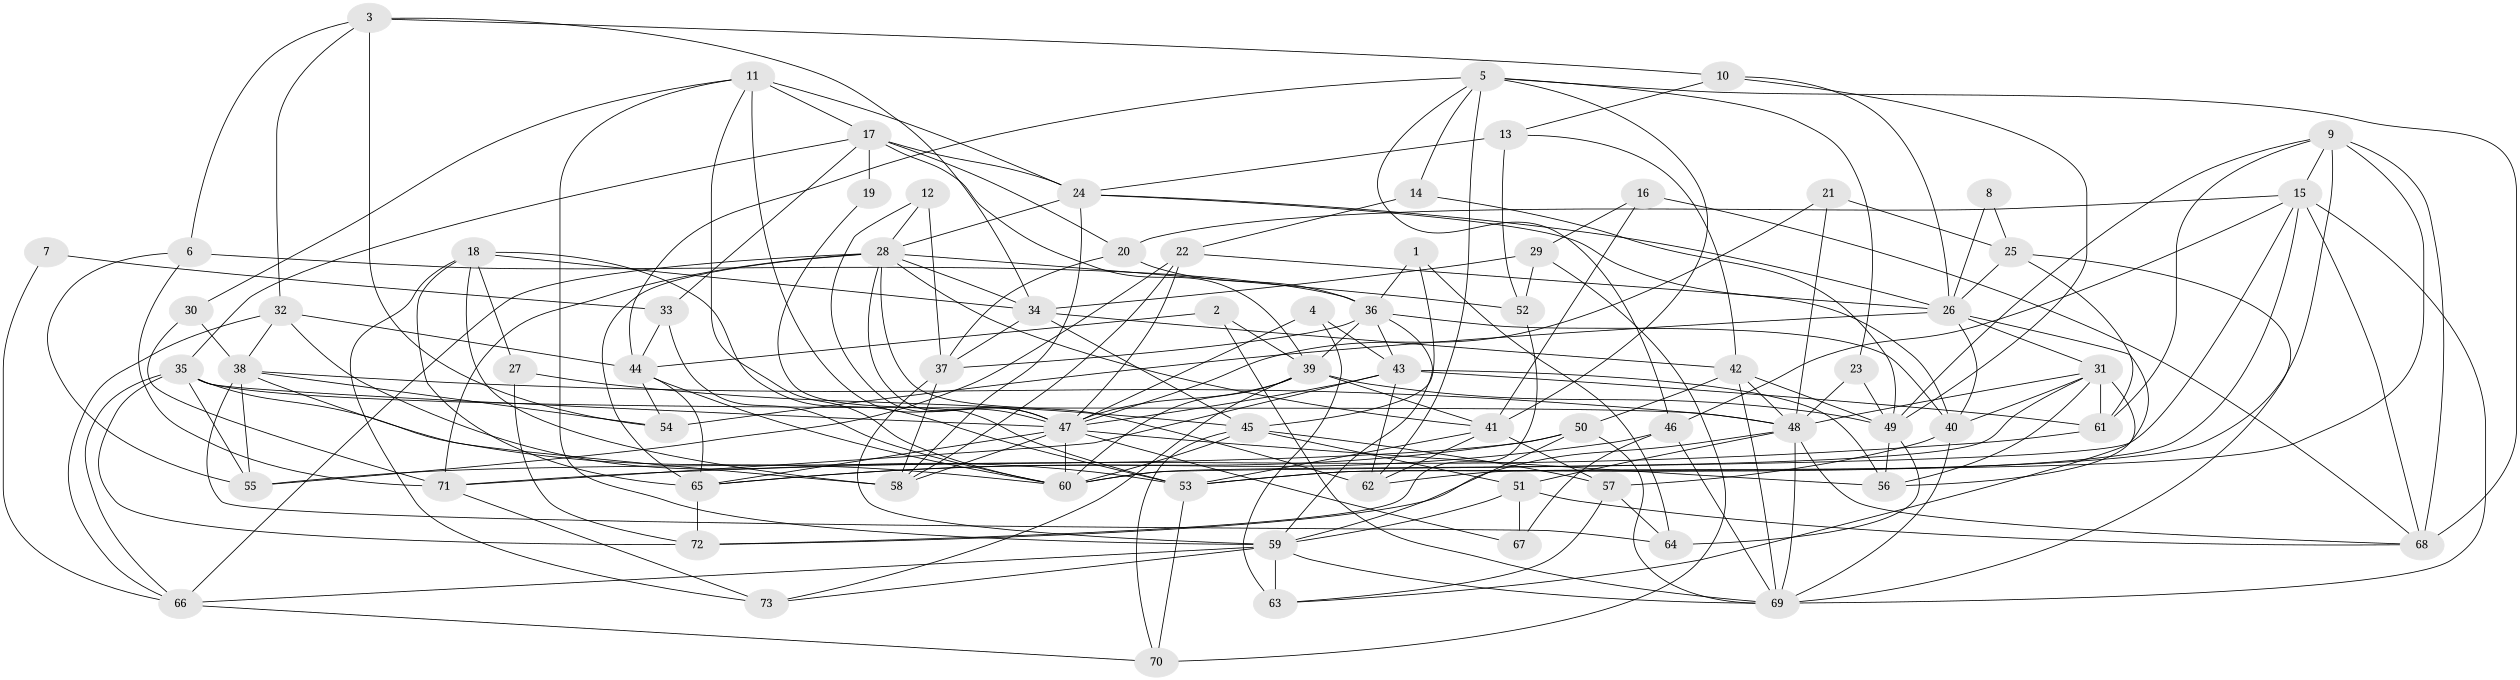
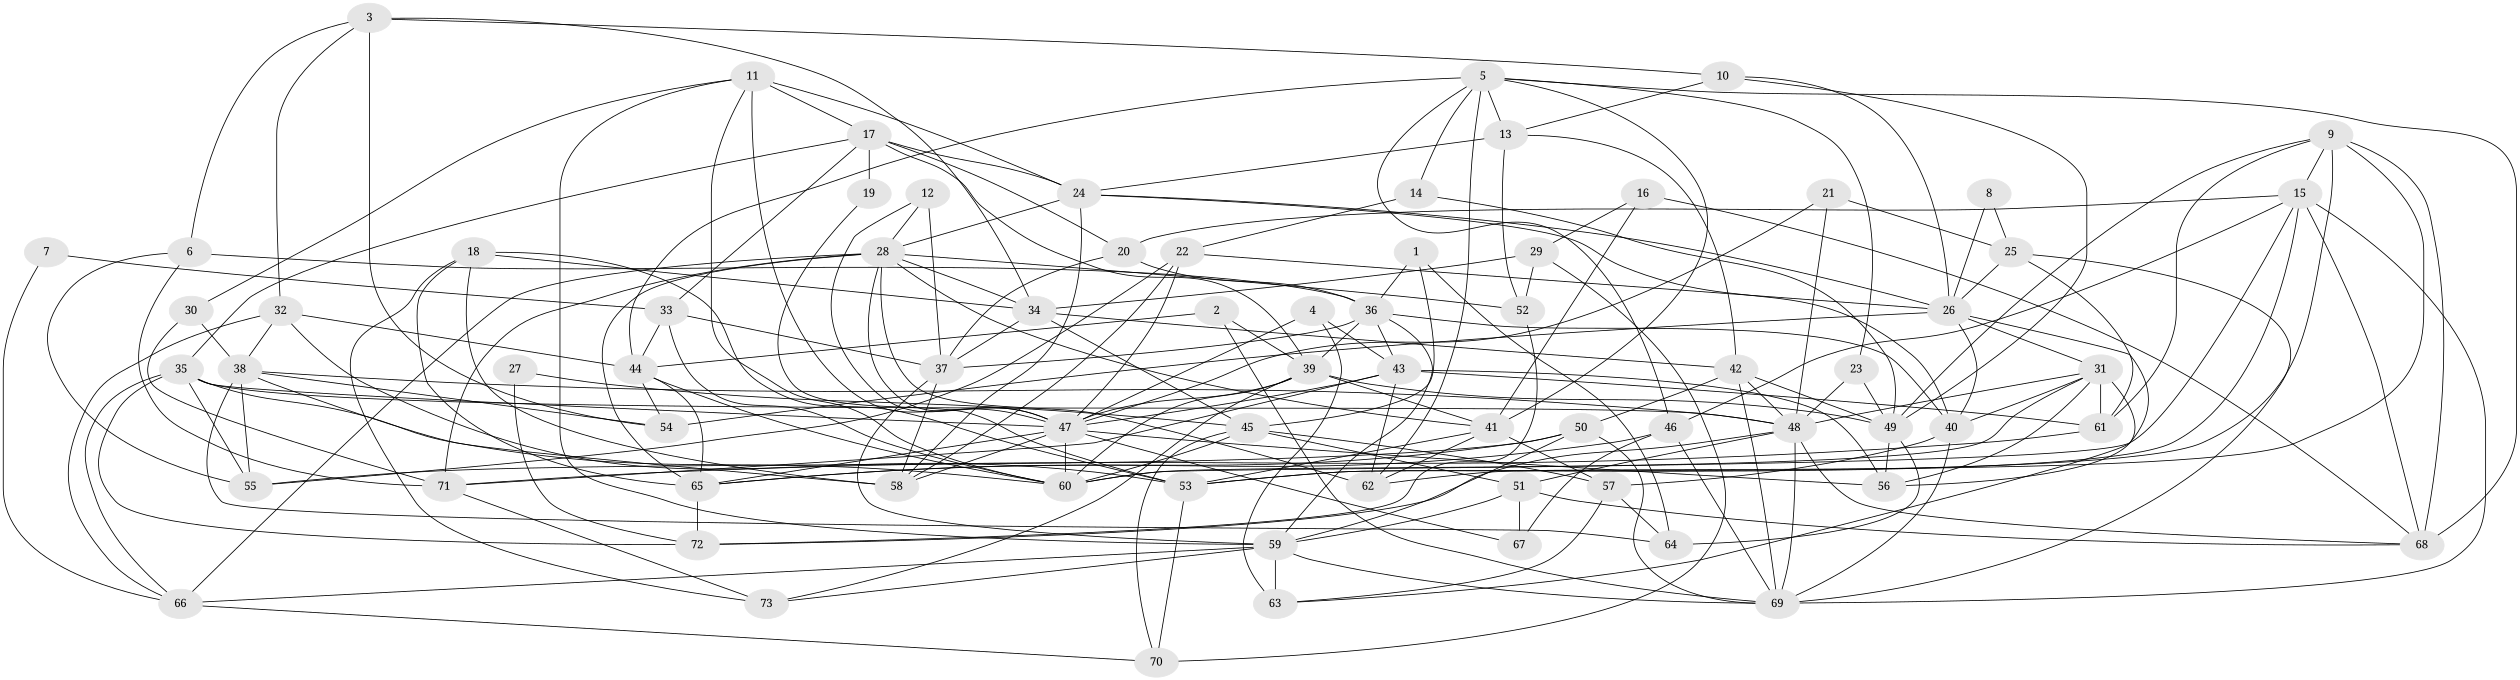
edge "5" -- "13": added
edge "18" -- "27": removed
edge "33" -- "37": added
